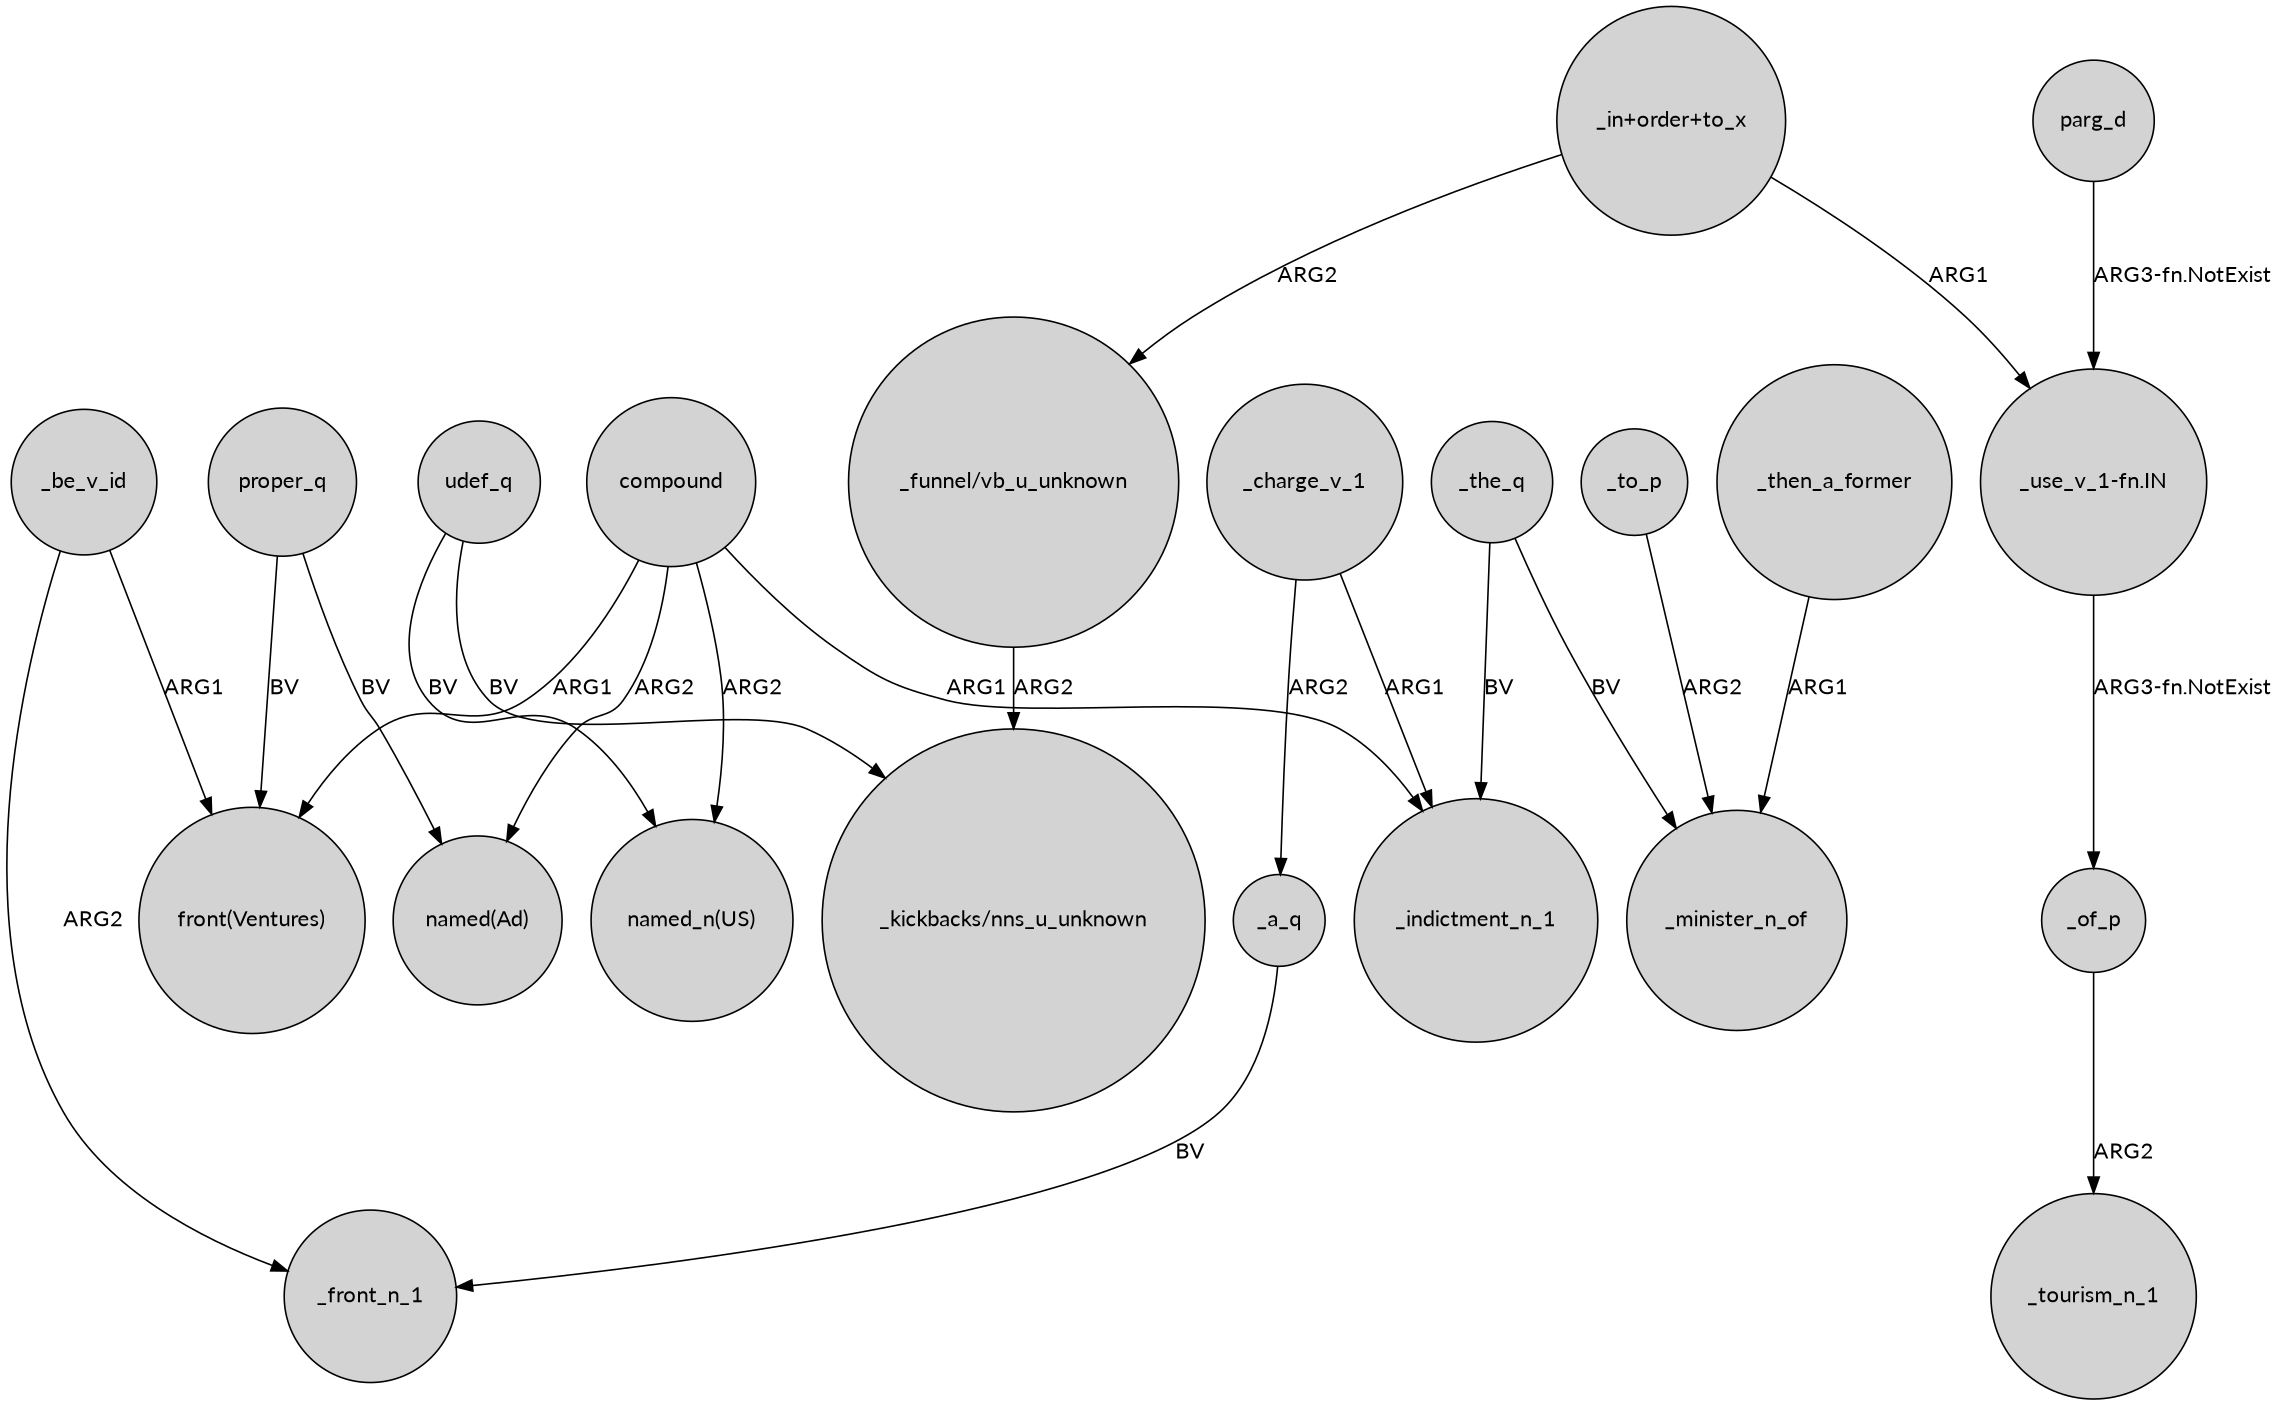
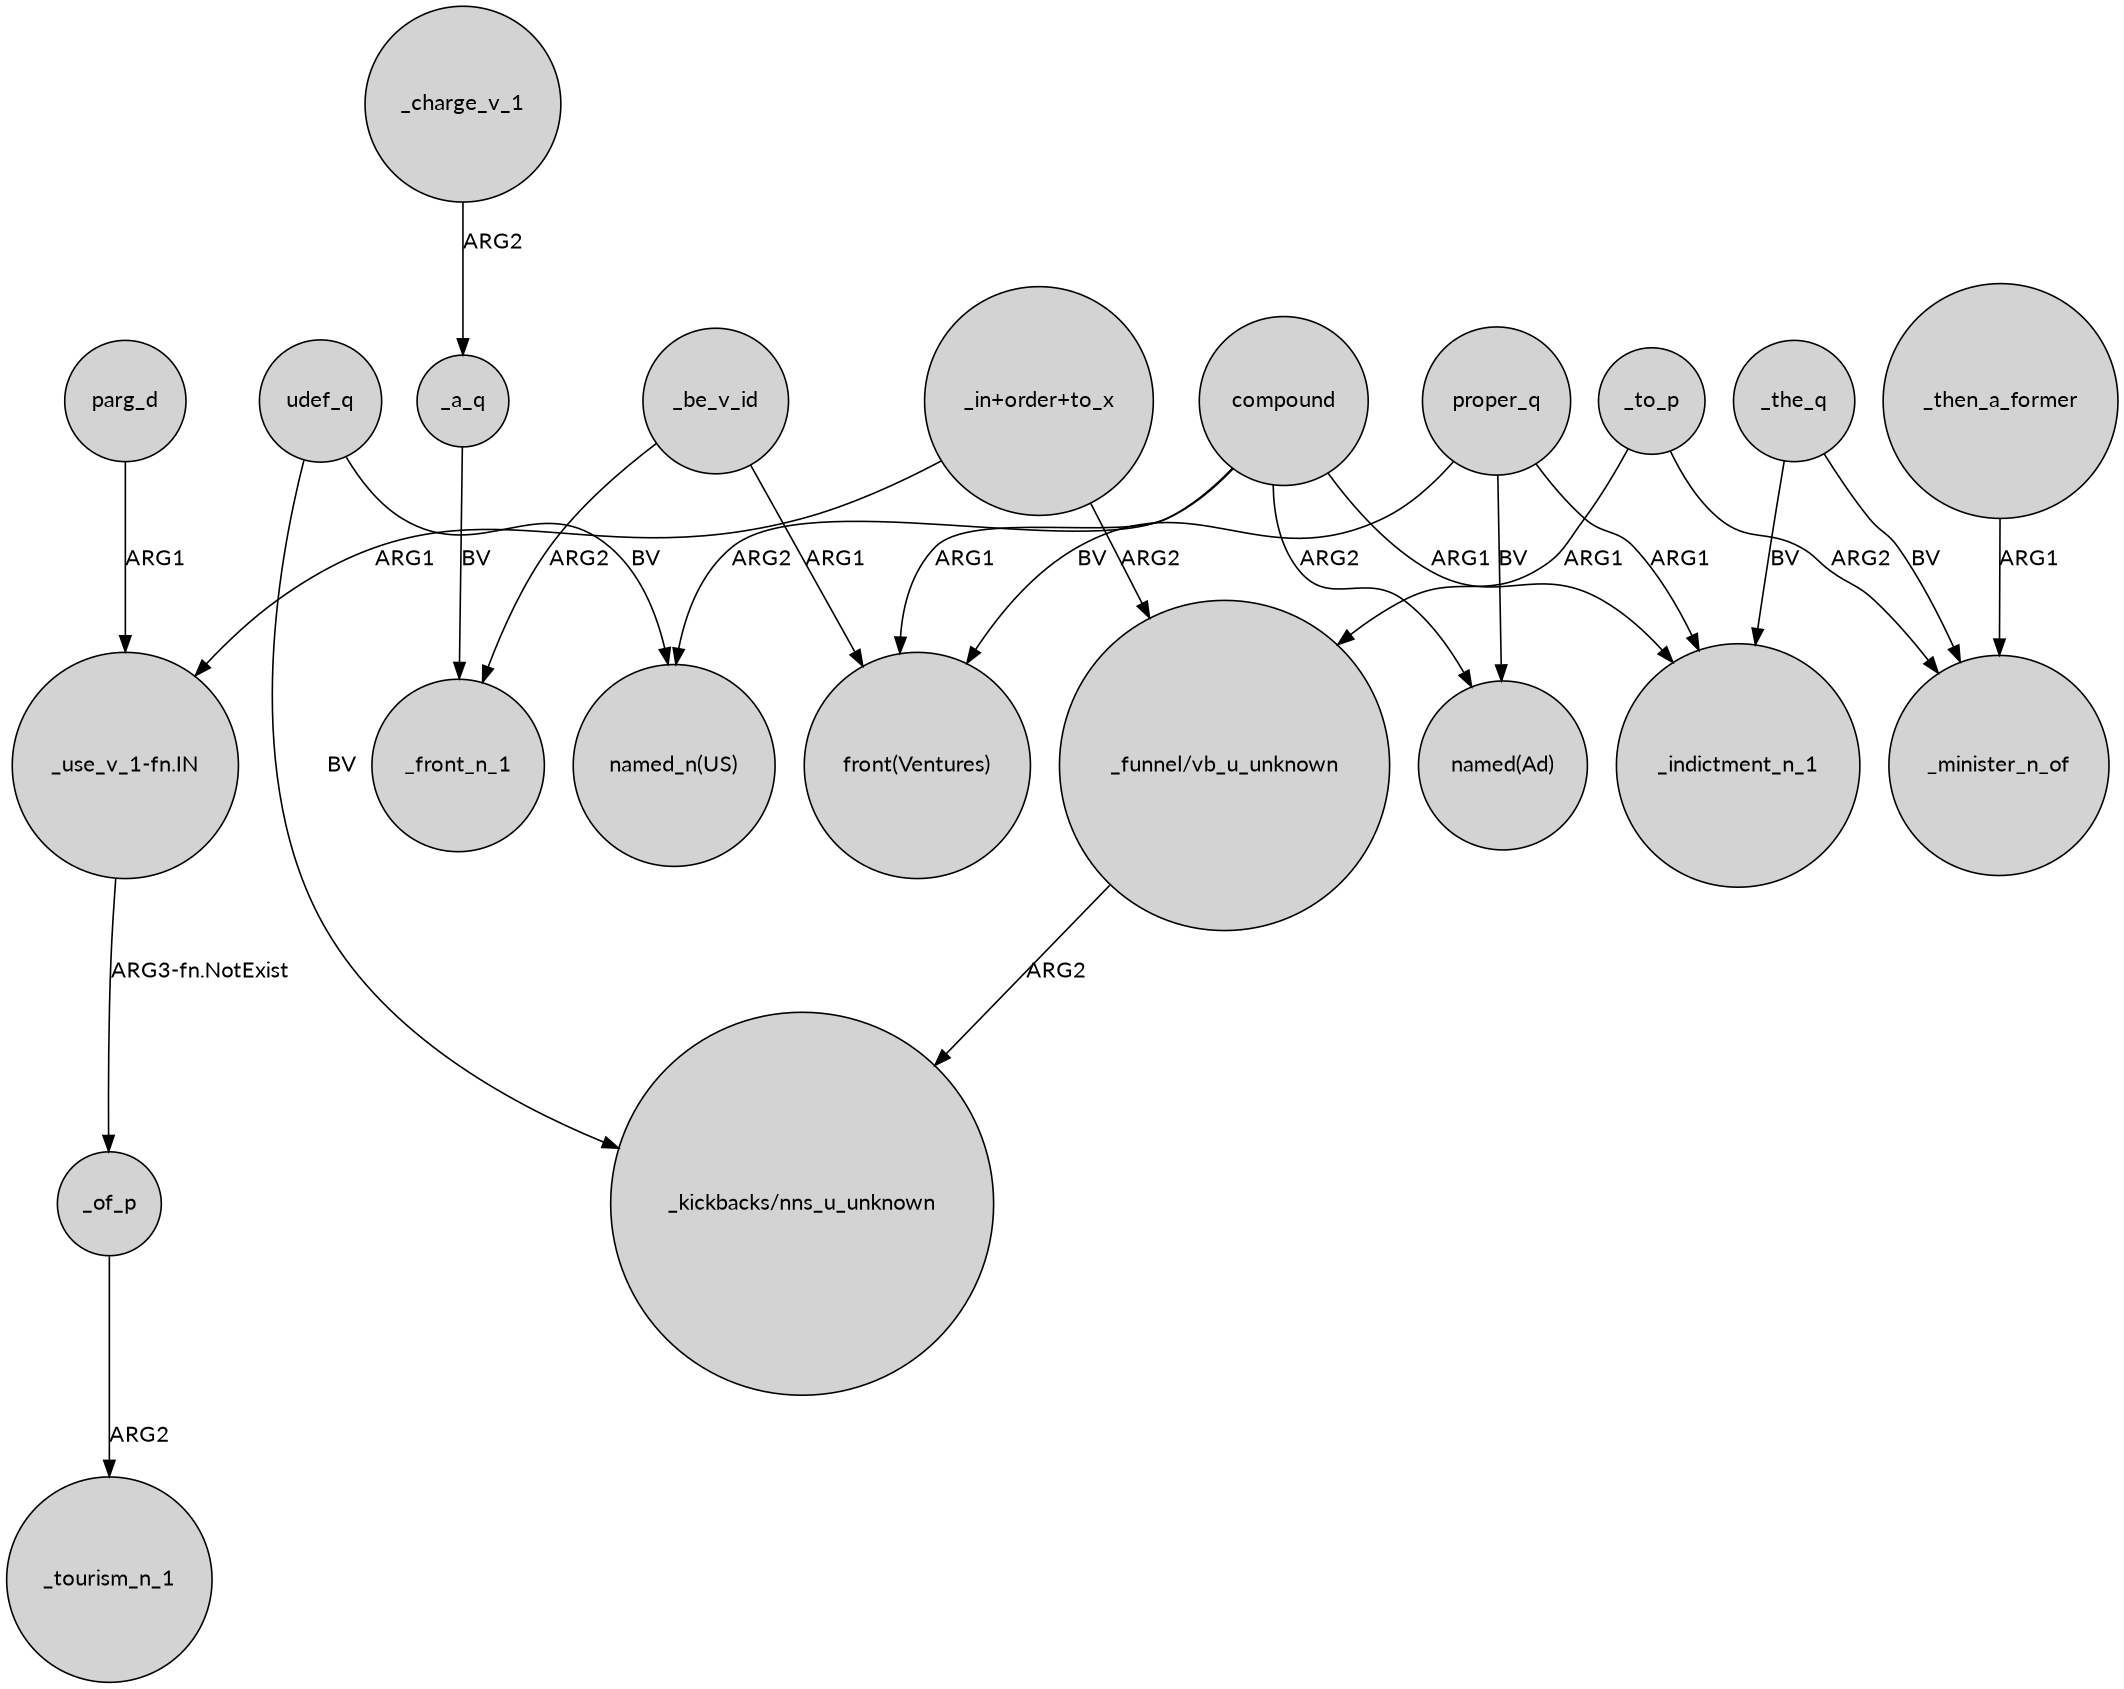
edge "parg_d" -> "_use_v_1-fn.IN": label "ARG3-fn.NotExist" -> "ARG1"
edge "_to_p" -> "_funnel/vb_u_unknown": added, label "ARG1"
edge "_charge_v_1" -> "_indictment_n_1": now "proper_q" -> "_indictment_n_1"
